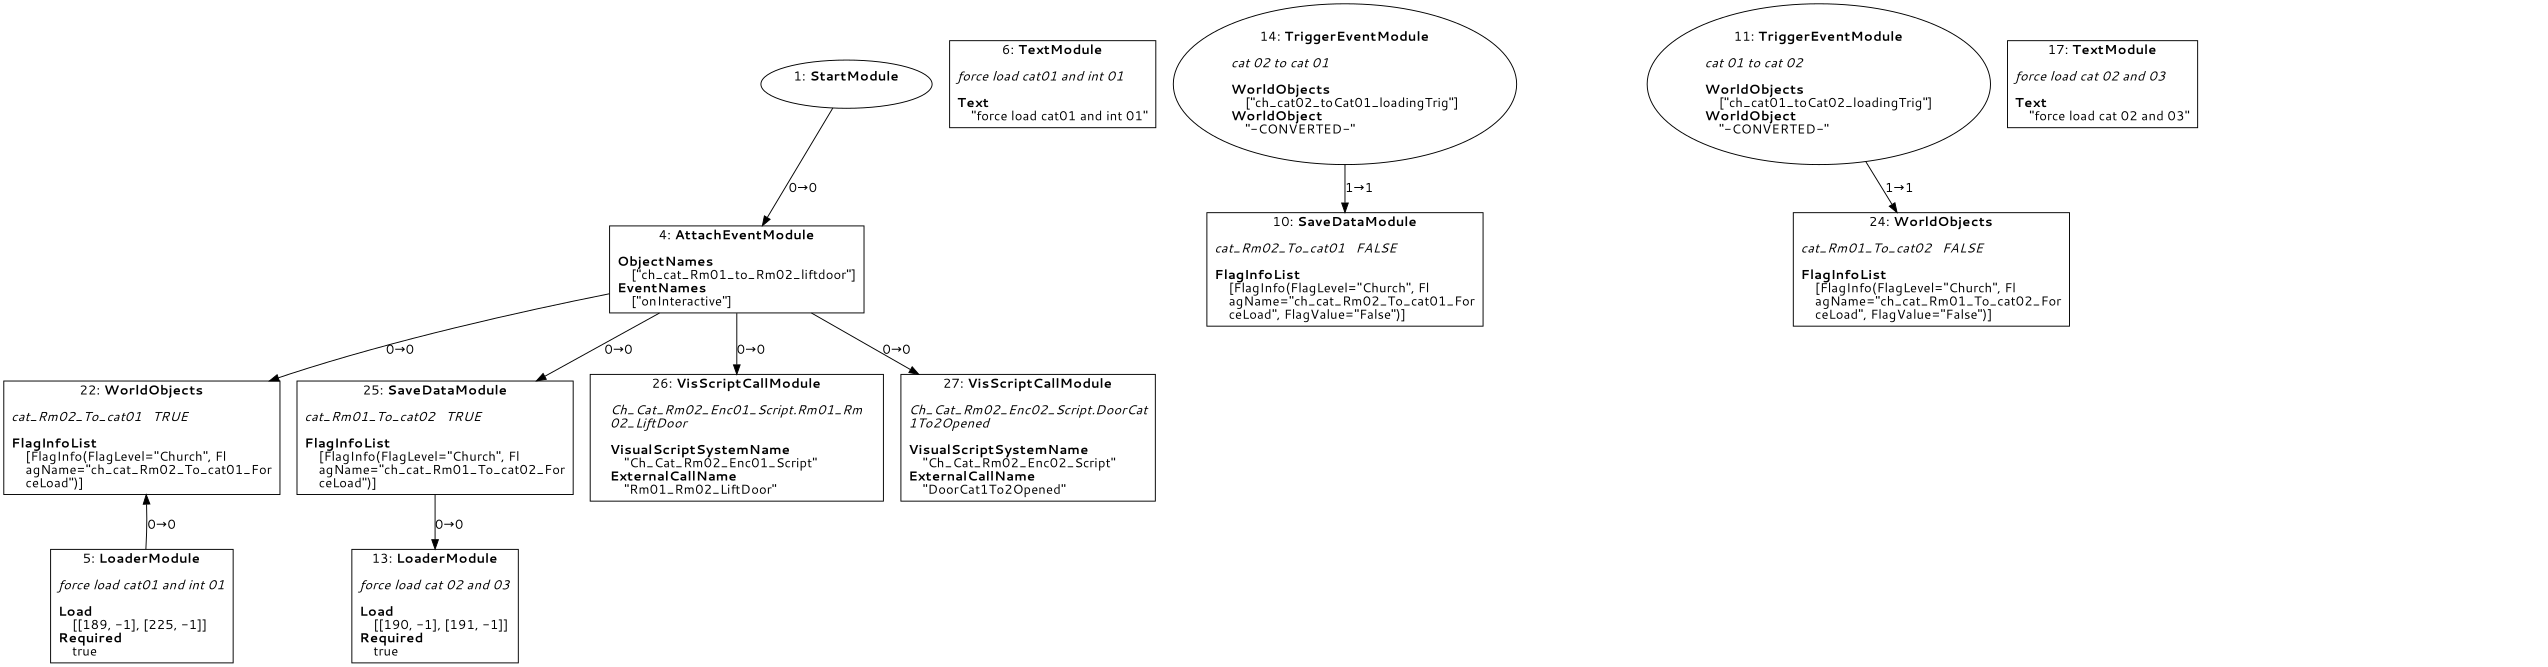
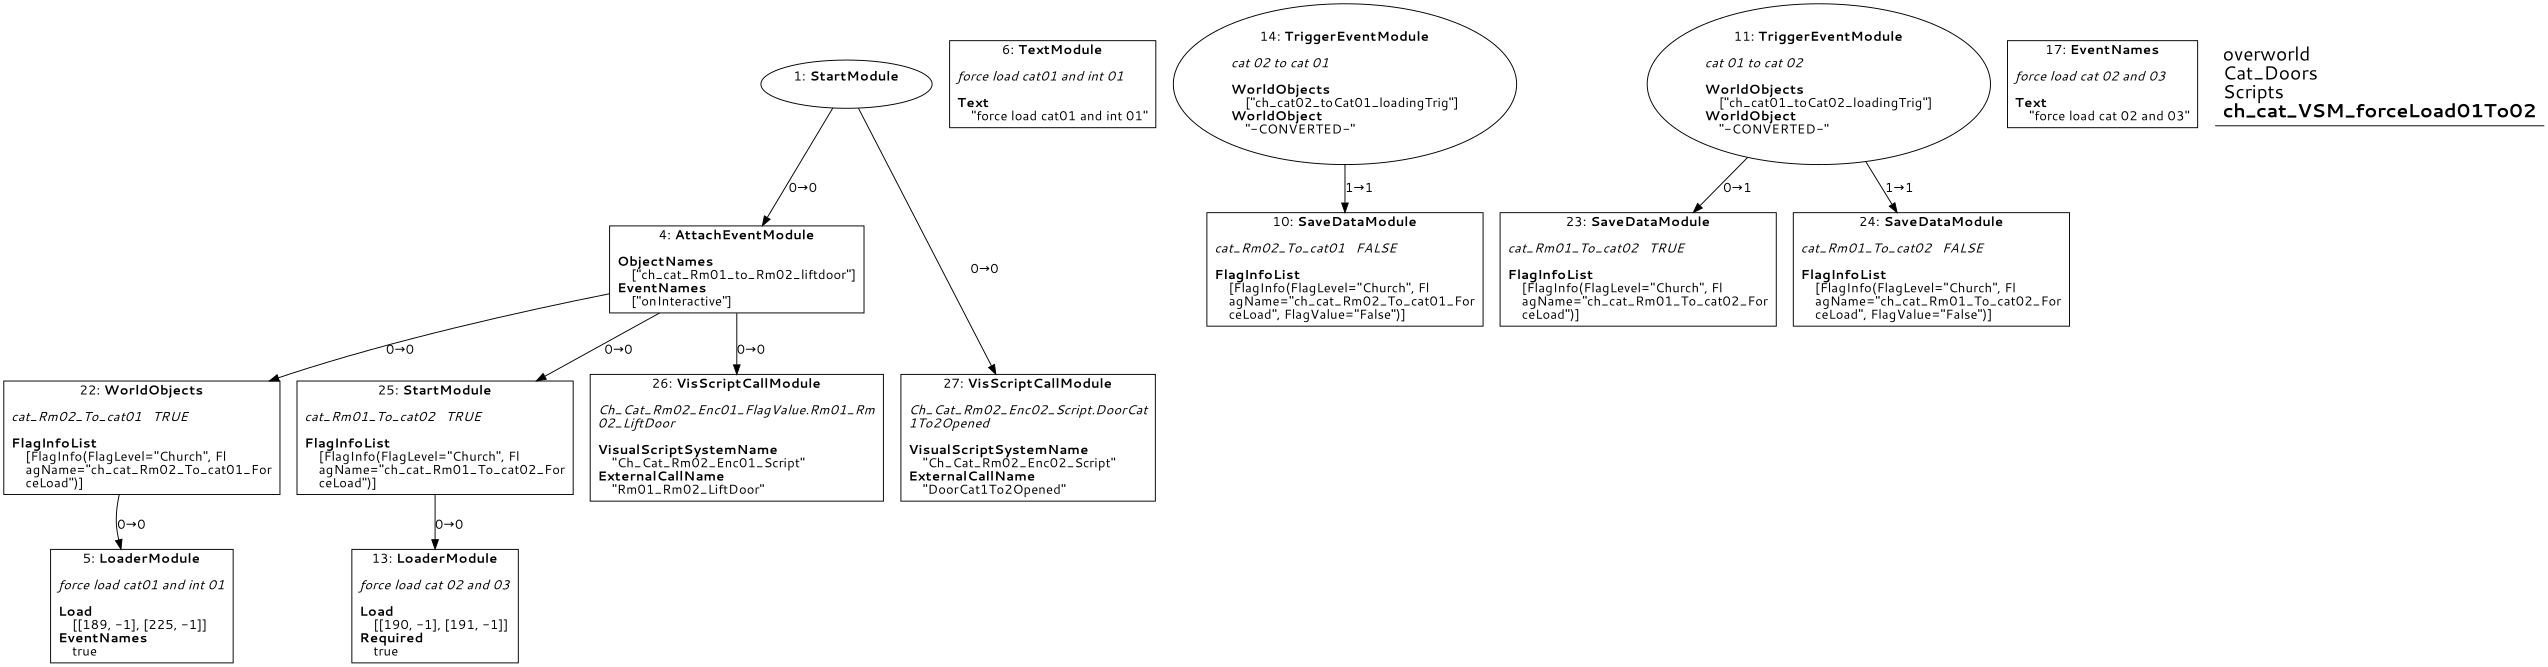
node "17:": text "TextModule" -> "EventNames"
node "overworld": added
node "24:": text "WorldObjects" -> "SaveDataModule"
node "23:": added
edge "4:" -> "27:": now "1:" -> "27:"
node "25:": text "SaveDataModule" -> "StartModule"
node "26:": text "Ch_Cat_Rm02_Enc01_Script.Rm01_Rm" -> "Ch_Cat_Rm02_Enc01_FlagValue.Rm01_Rm"
edge "5:" -> "22:": reversed
node "5:": text "Required" -> "EventNames"
